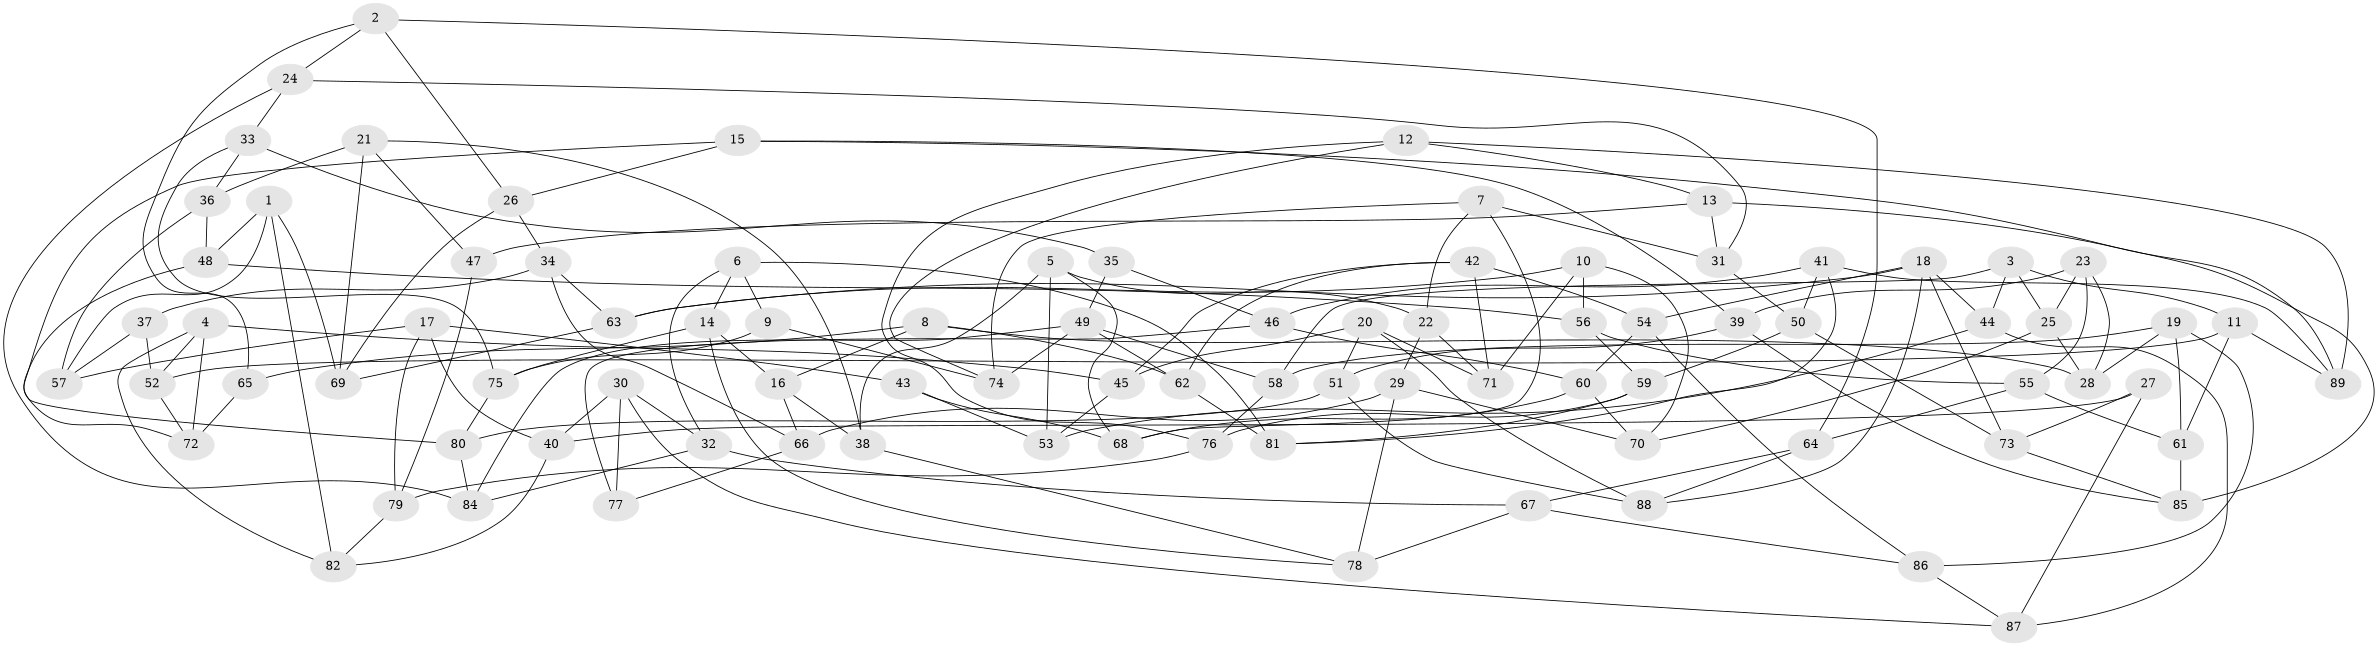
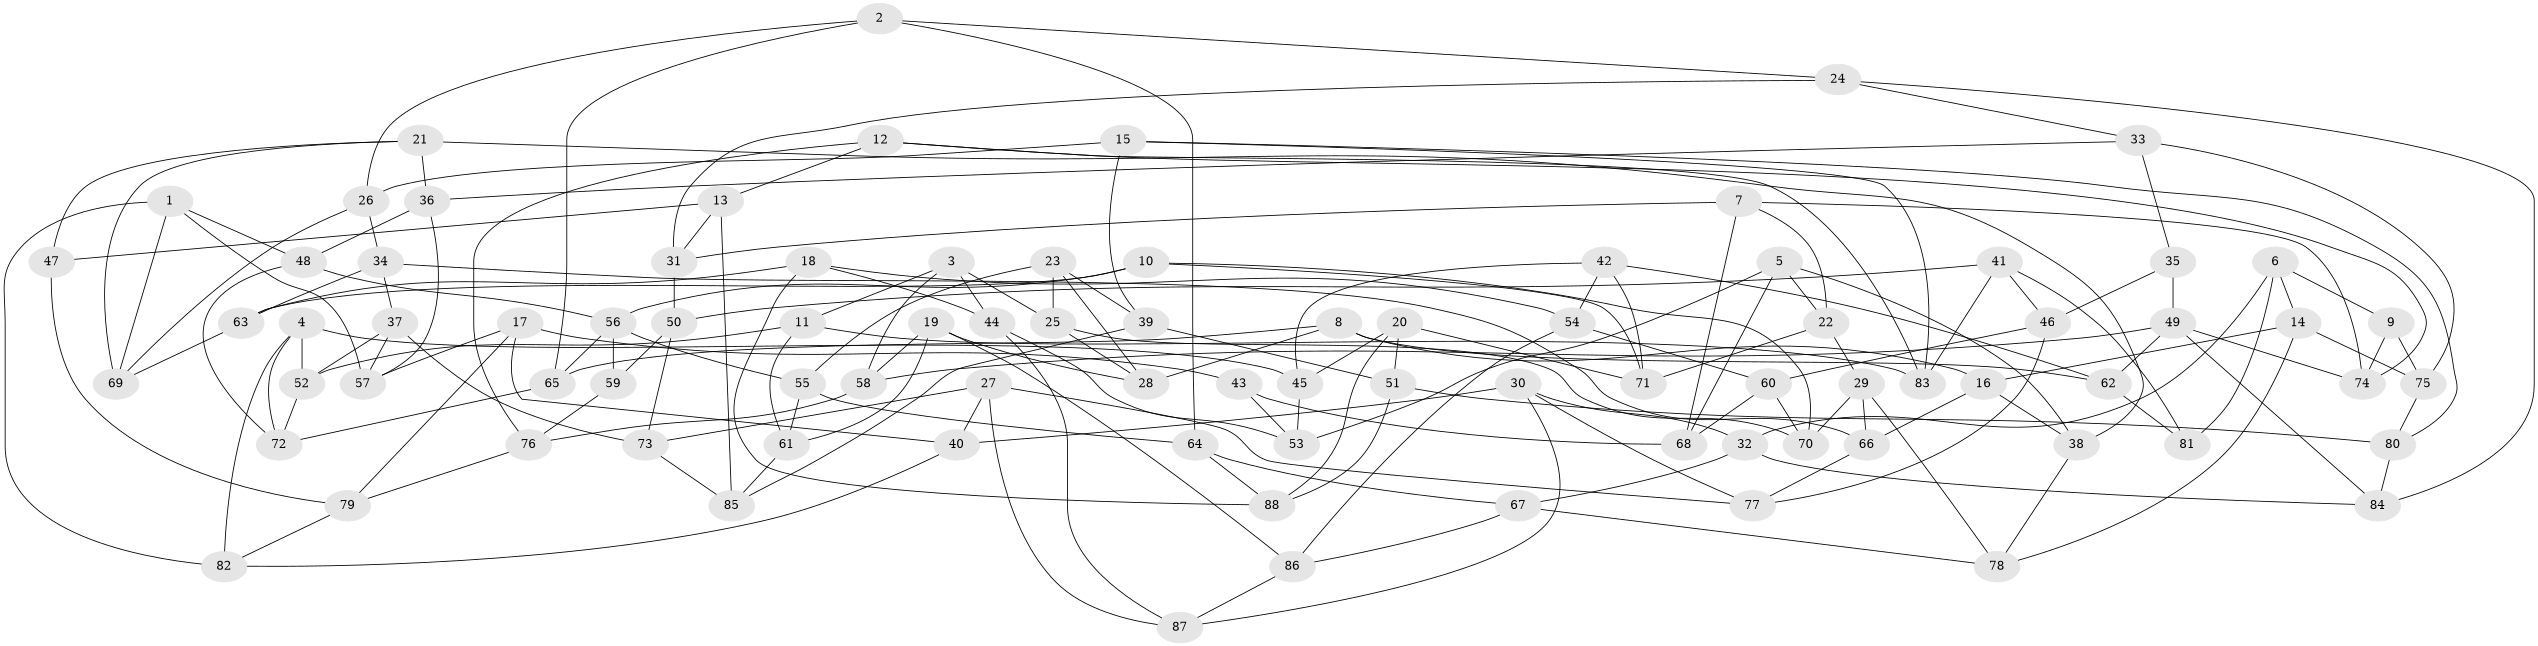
edge "56" -- "65": added
edge "18" -- "73": now "37" -- "73"
node "89": label "89" -> "83"
edge "59" -- "81": removed
edge "27" -- "77": added
